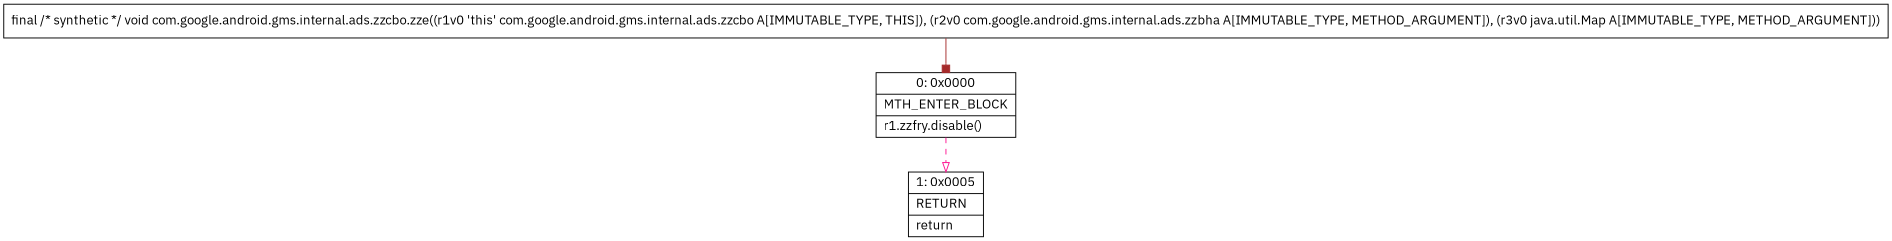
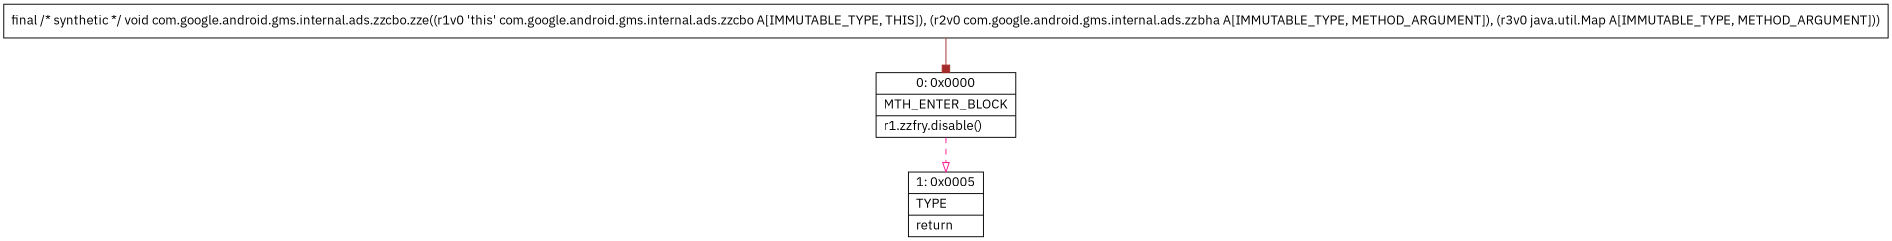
node "1: 0x0005": text "RETURN" -> "TYPE"
